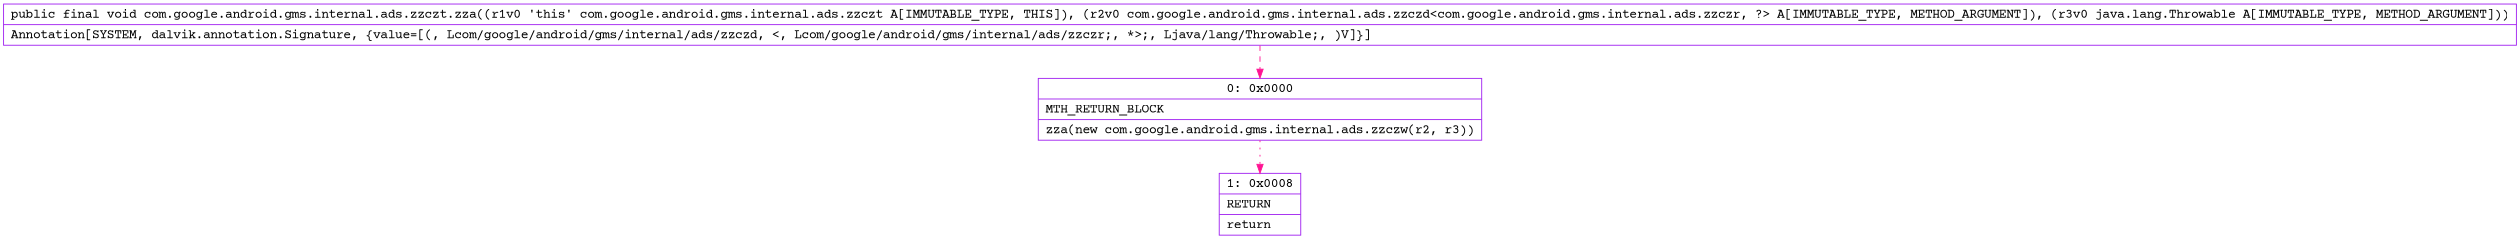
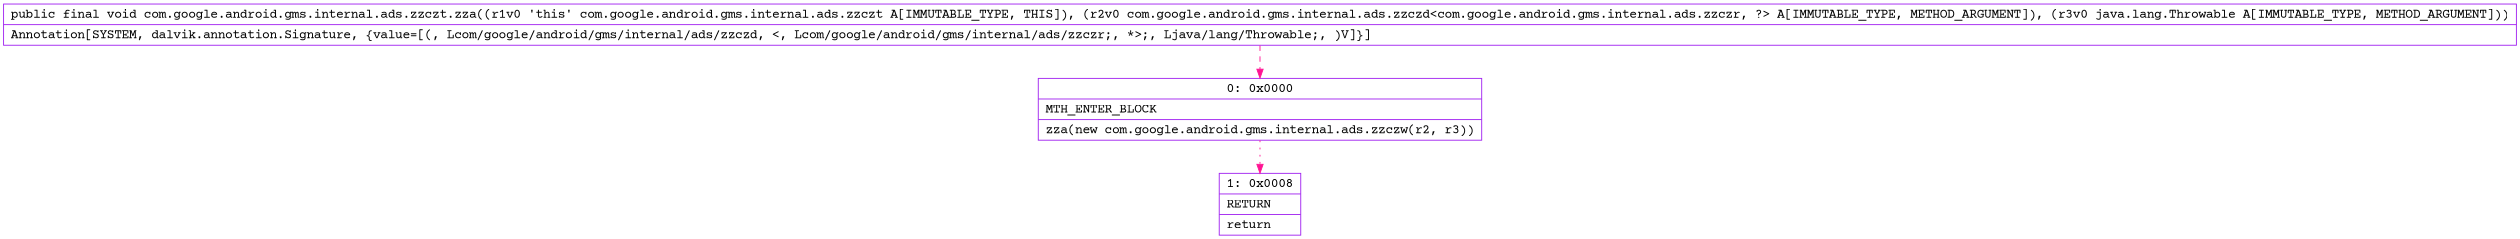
node "0: 0x0000": text "MTH_RETURN_BLOCK" -> "MTH_ENTER_BLOCK"
